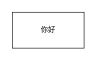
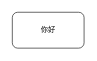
node "你好": shape rectangle -> rounded rectangle
